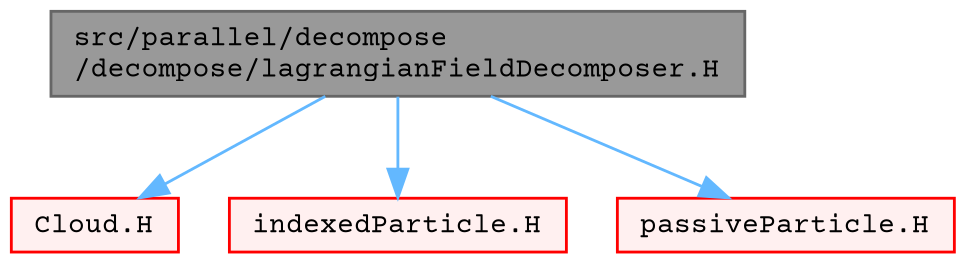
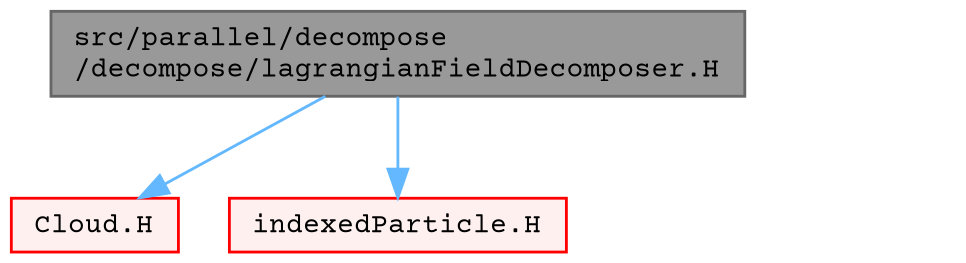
node "passiveParticle.H": removed
